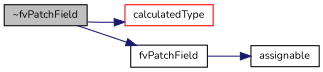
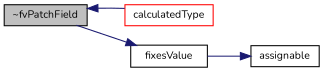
edge "~fvPatchField" -> "calculatedType": reversed
node "fvPatchField": label "fvPatchField" -> "fixesValue"
